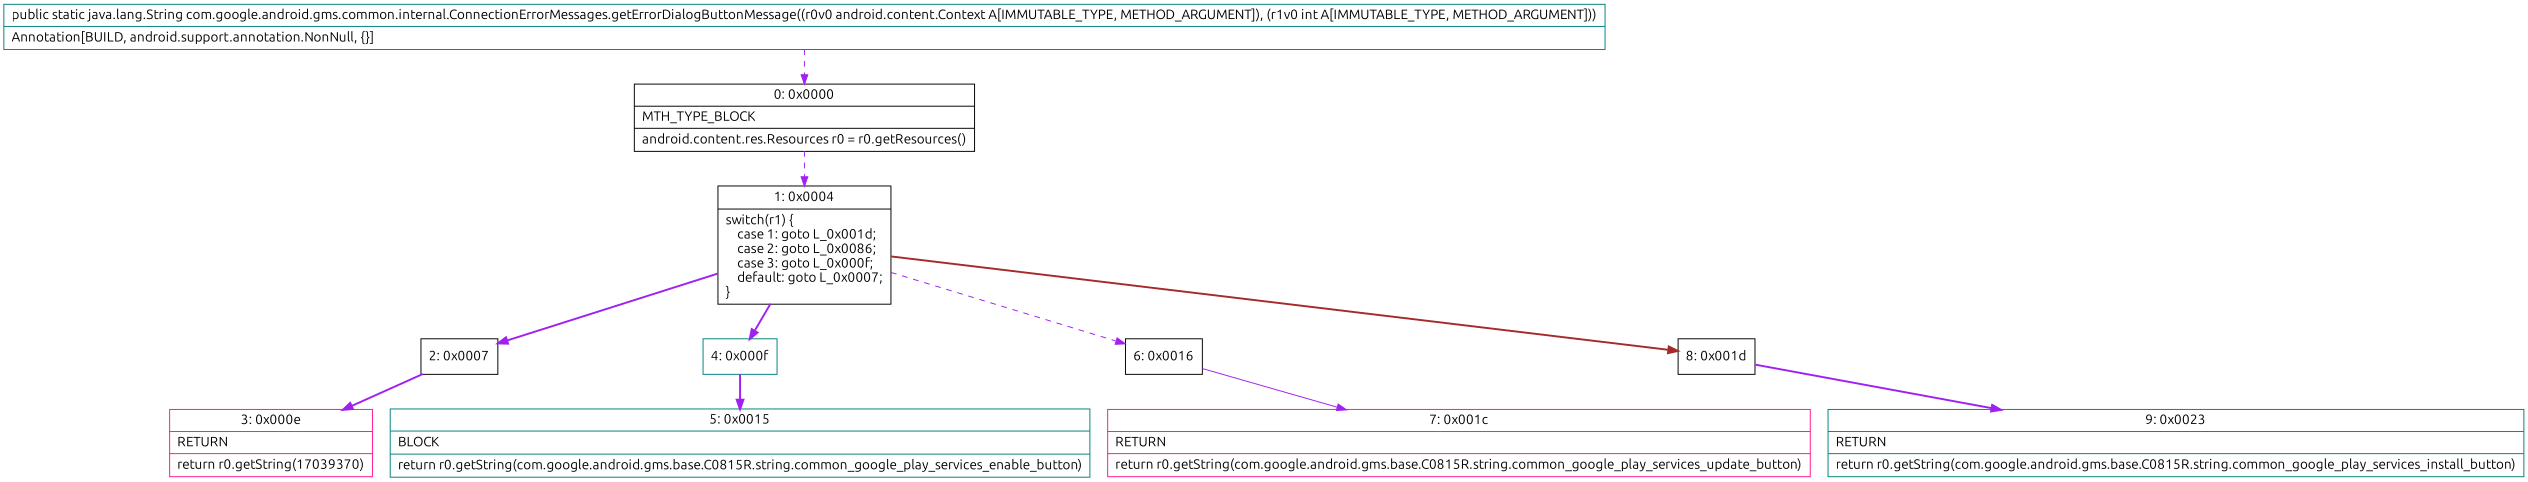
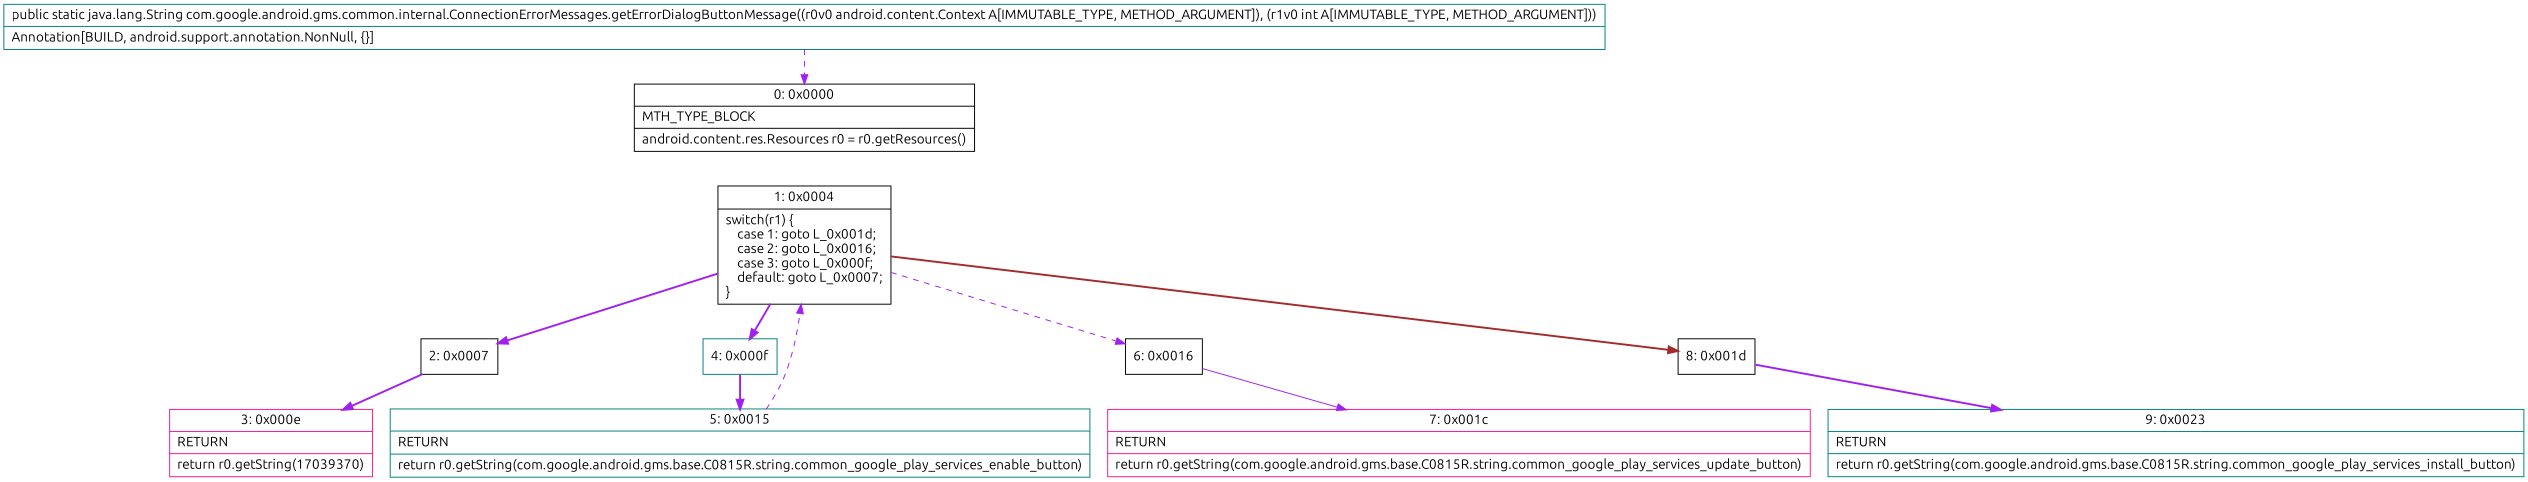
edge "0: 0x0000" -> "1: 0x0004": now "5: 0x0015" -> "1: 0x0004"
node "1: 0x0004": text "case 2: goto L_0x0086;" -> "case 2: goto L_0x0016;"
node "5: 0x0015": text "BLOCK" -> "RETURN"
